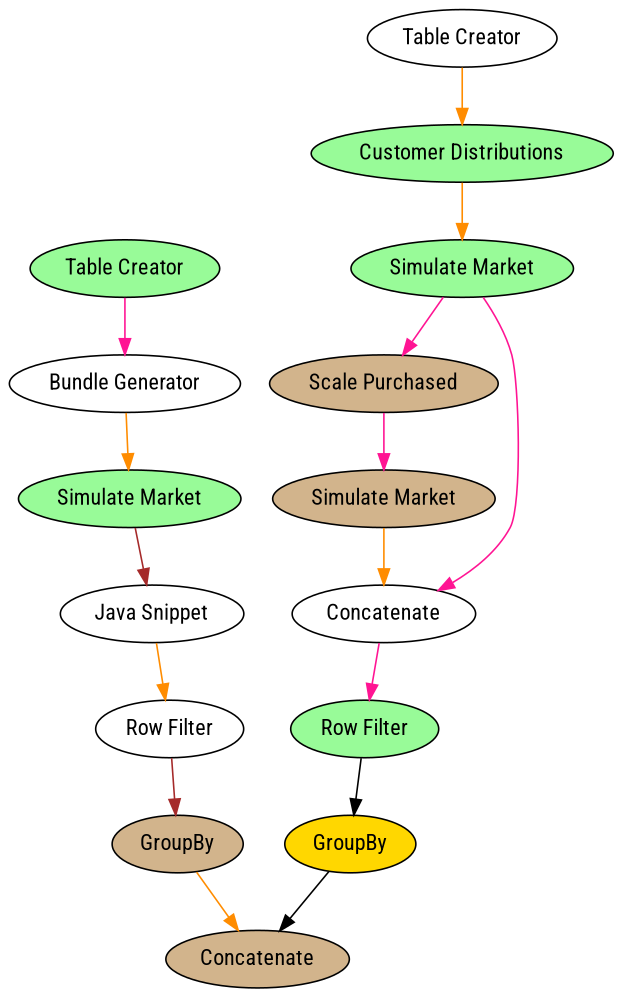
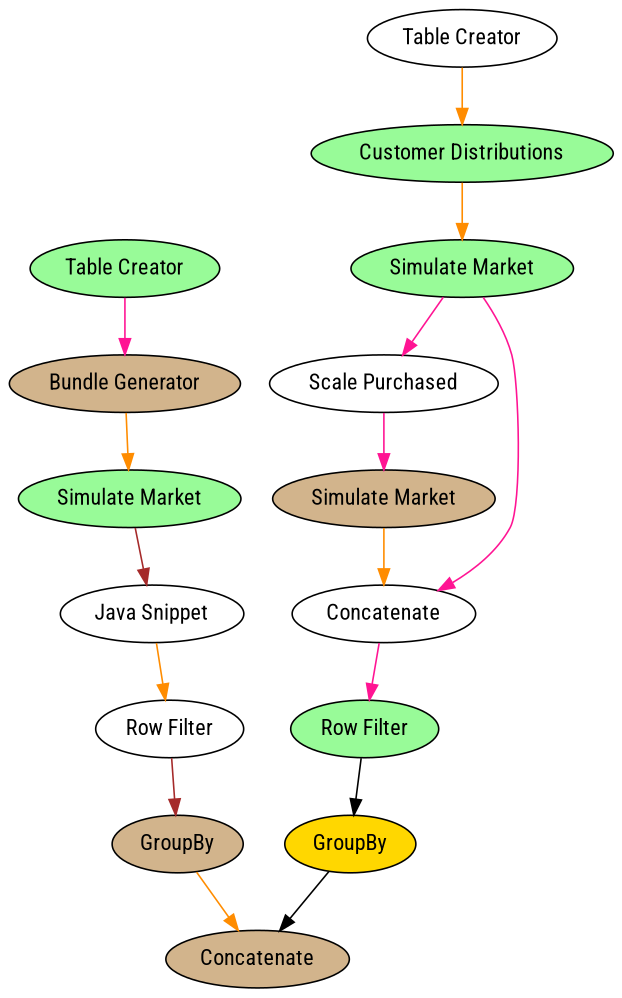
node "Bundle Generator": fillcolor white -> tan
node "Scale Purchased": fillcolor tan -> white
